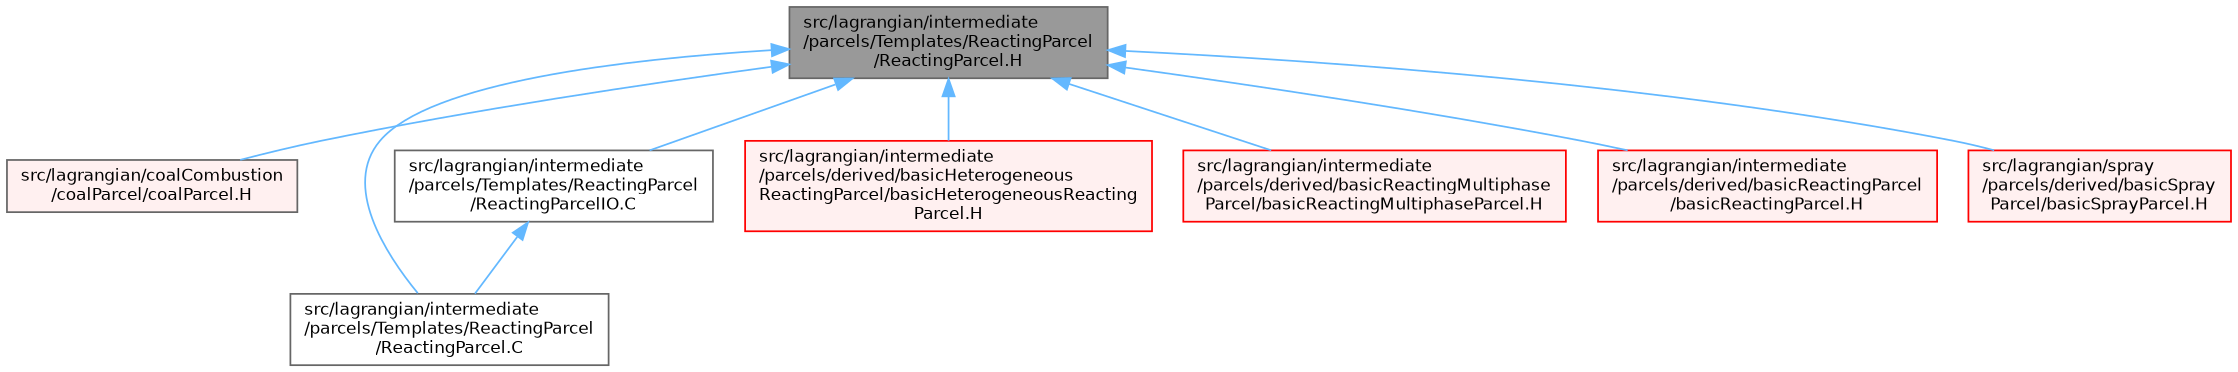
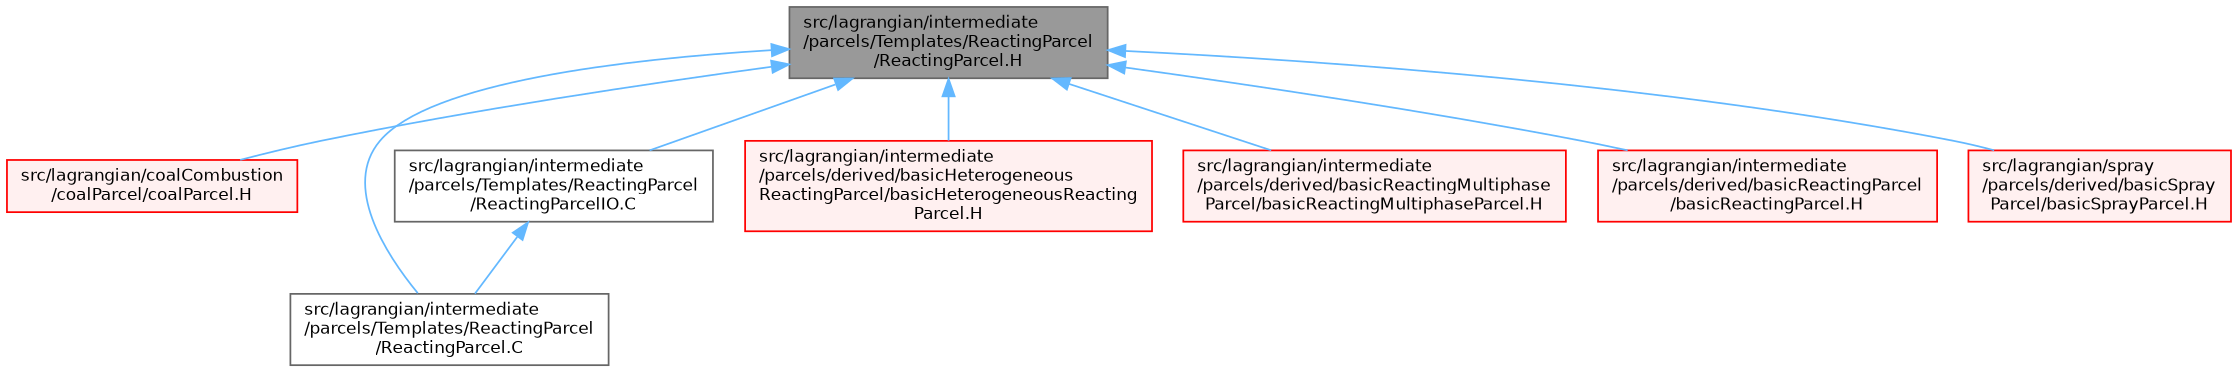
node "src/lagrangian/coalCombustion /coalParcel/coalParcel.H": color grey40 -> red
